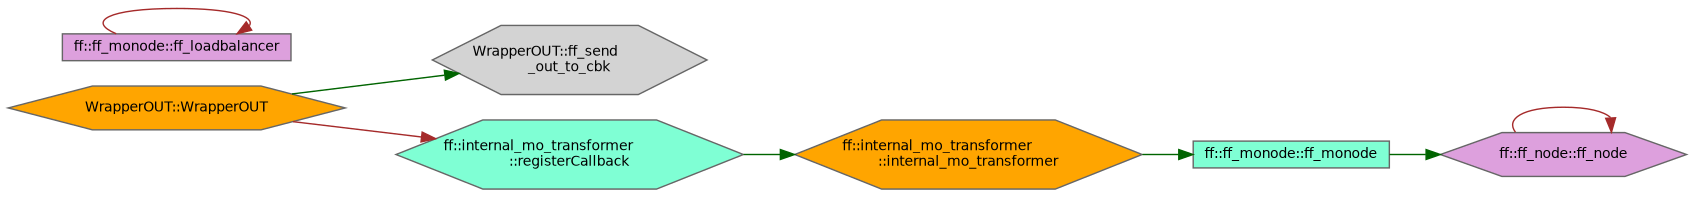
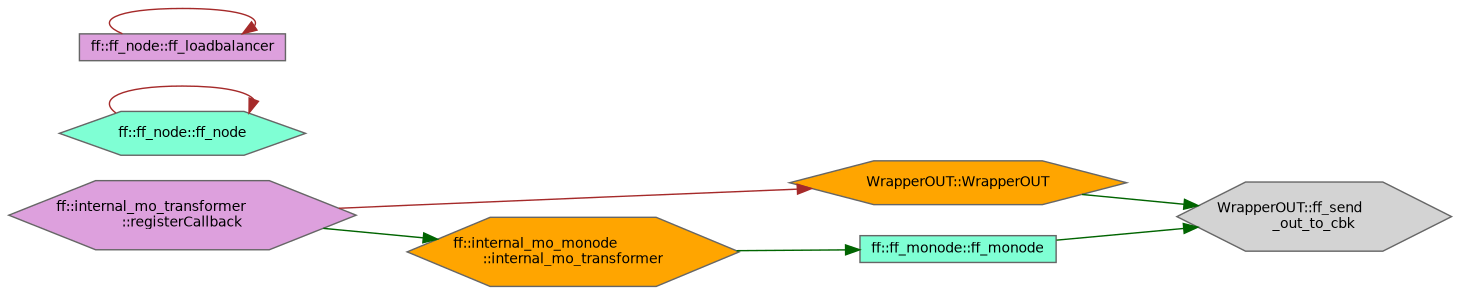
node "ff::ff_monode::ff_loadbalancer": label "ff::ff_monode::ff_loadbalancer" -> "ff::ff_node::ff_loadbalancer"
edge "WrapperOUT::WrapperOUT" -> "ff::internal_mo_transformer ::registerCallback": reversed
node "ff::internal_mo_transformer ::registerCallback": fillcolor aquamarine -> plum
node "ff::internal_mo_transformer ::internal_mo_transformer": label "ff::internal_mo_transformer ::internal_mo_transformer" -> "ff::internal_mo_monode ::internal_mo_transformer"
edge "ff::ff_monode::ff_monode" -> "ff::ff_node::ff_node": now "ff::ff_monode::ff_monode" -> "WrapperOUT::ff_send _out_to_cbk"
node "ff::ff_node::ff_node": fillcolor plum -> aquamarine
